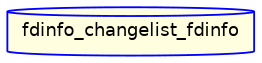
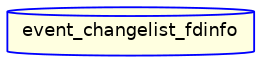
node "fdinfo_changelist_fdinfo": label "fdinfo_changelist_fdinfo" -> "event_changelist_fdinfo"
